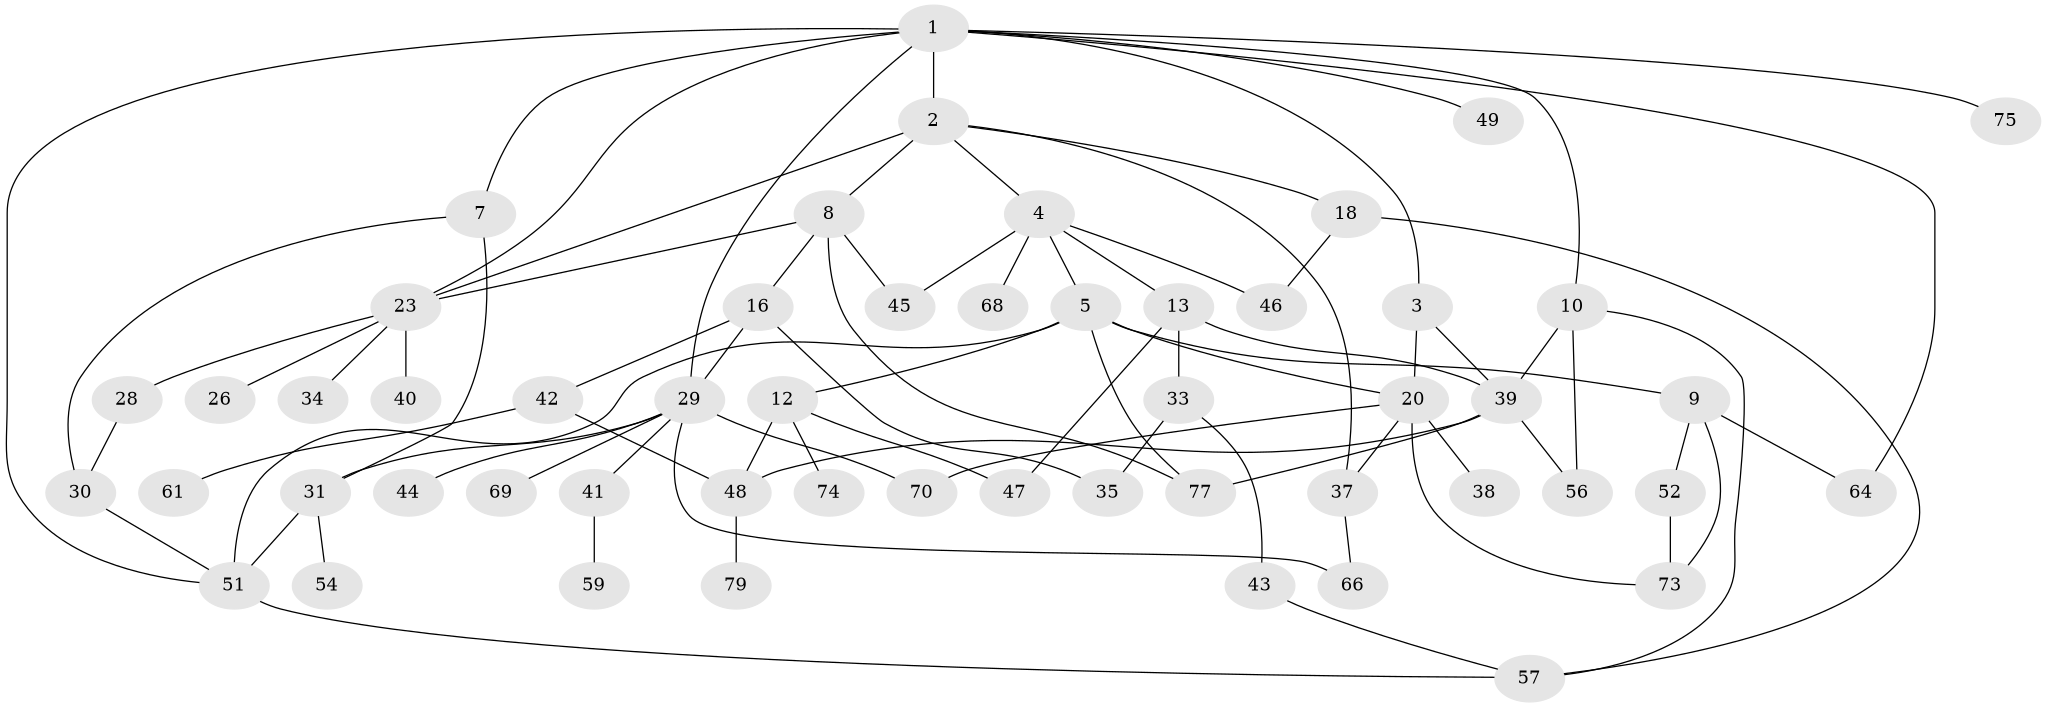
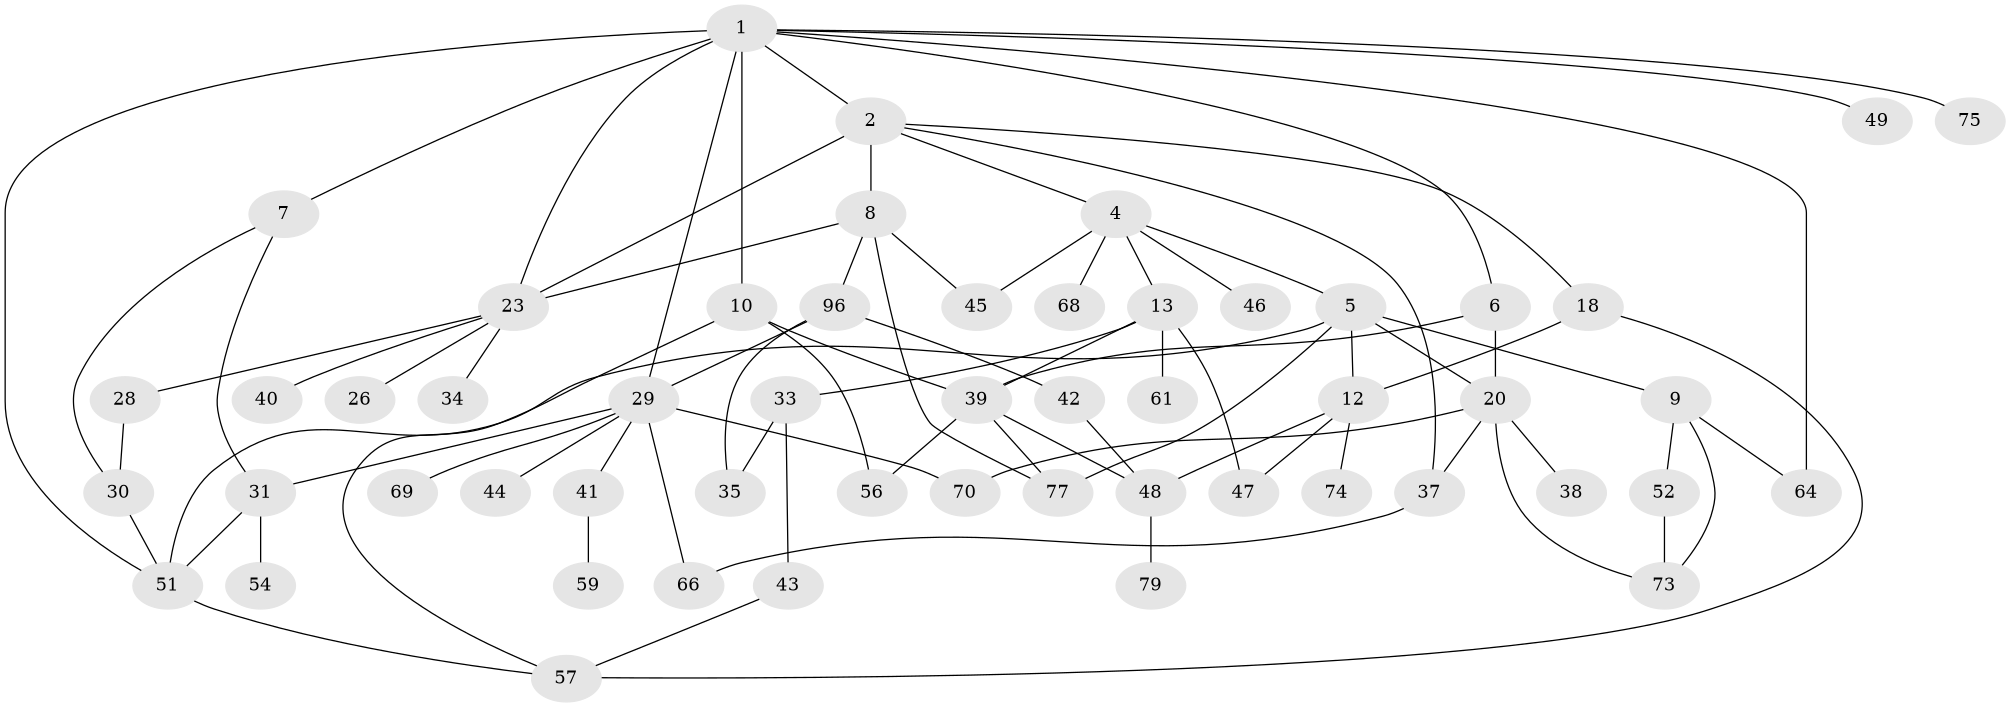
edge "18" -- "46": now "18" -- "12"
node "16": label "16" -> "96"
node "3": label "3" -> "6"
edge "42" -- "61": now "13" -- "61"
